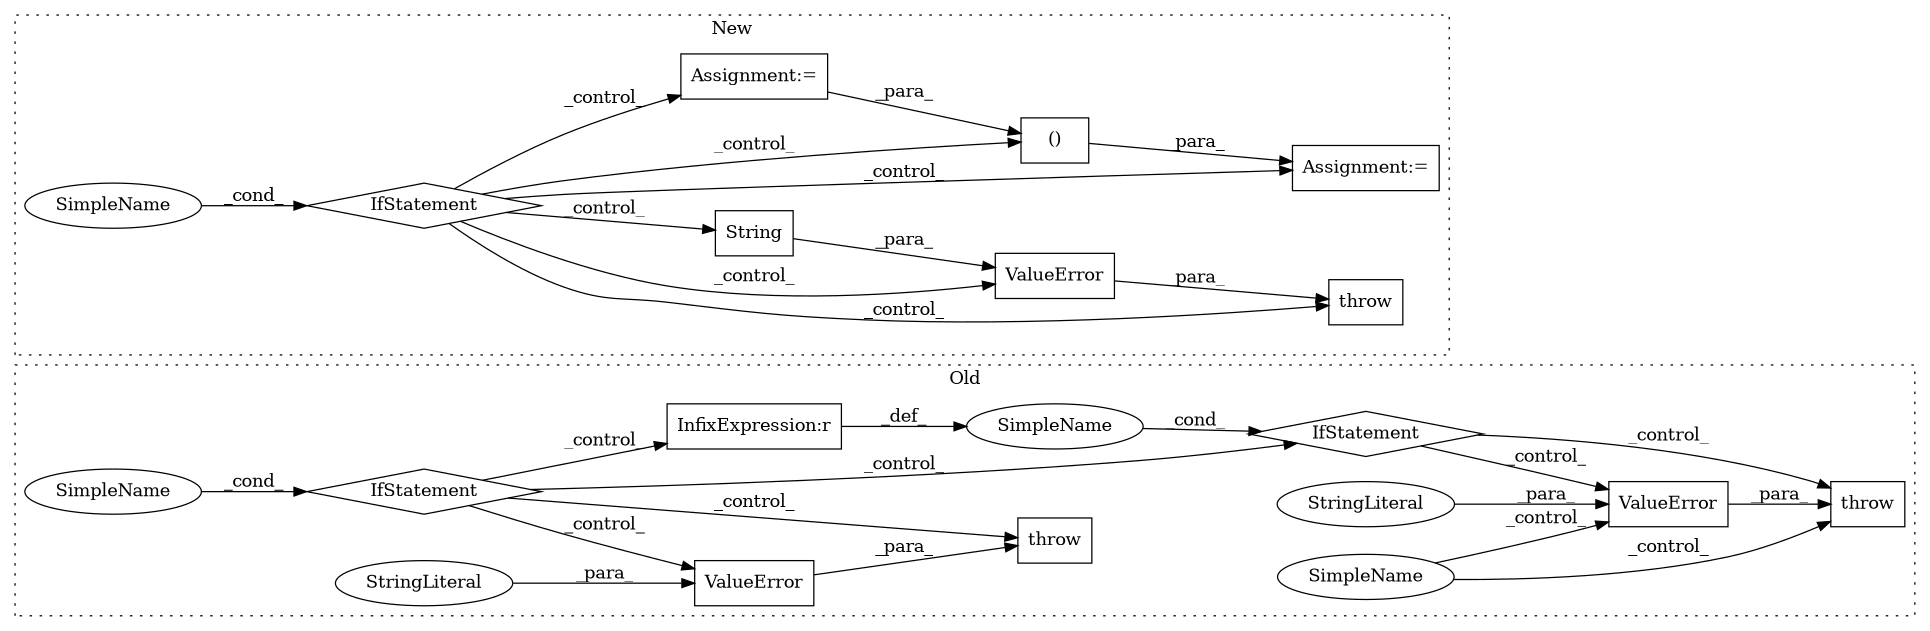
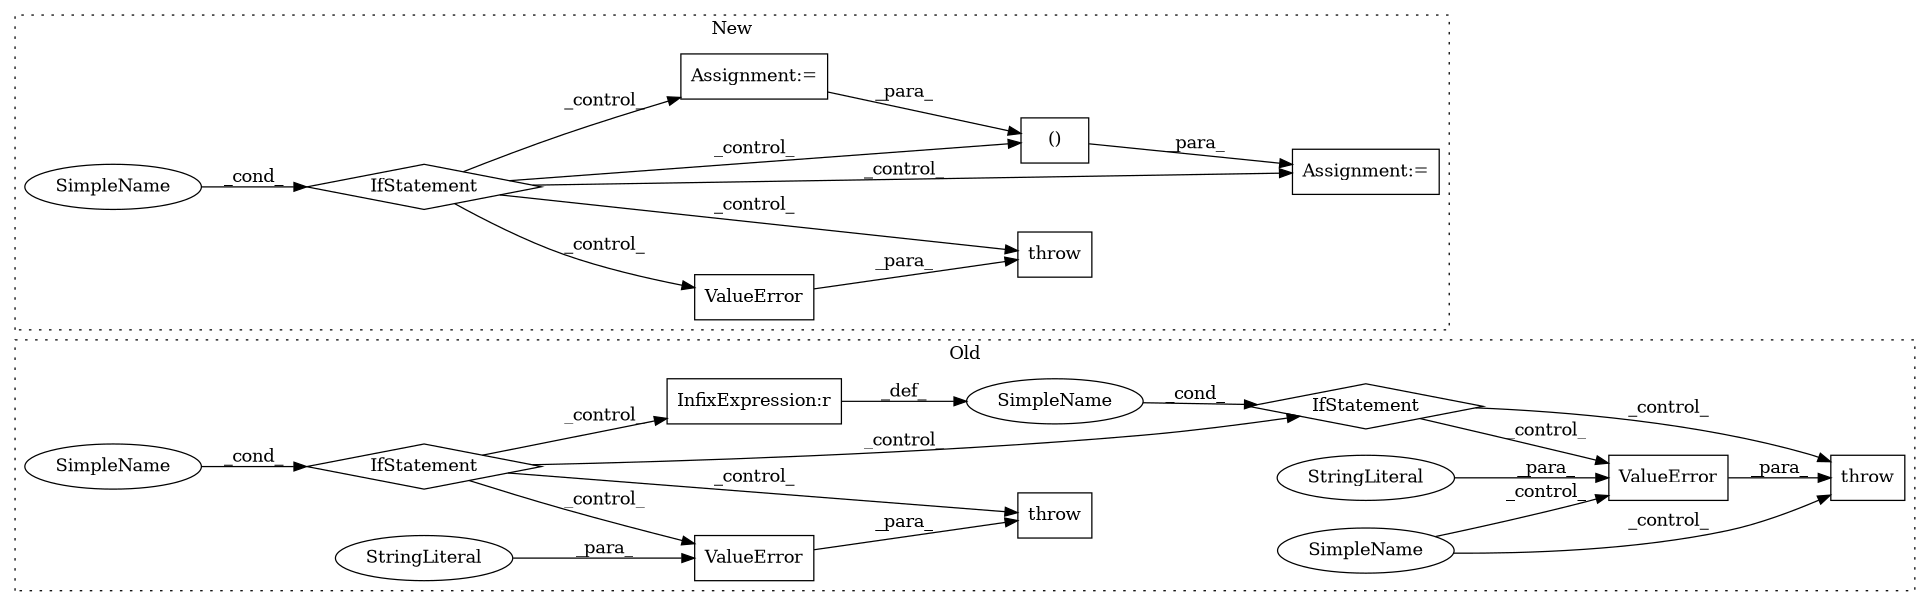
node "String": removed
